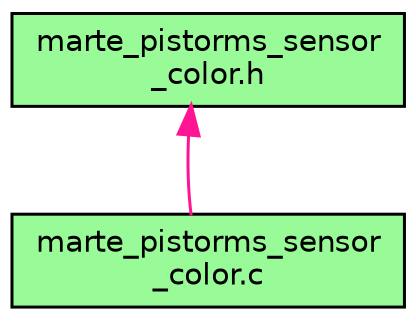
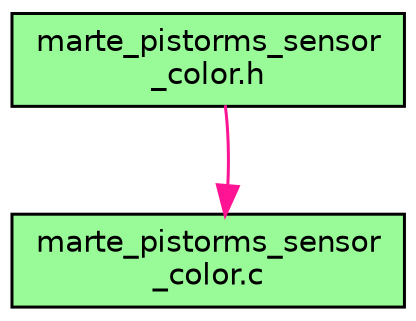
edge "marte_pistorms_sensor _color.c" -> "marte_pistorms_sensor _color.h": reversed
